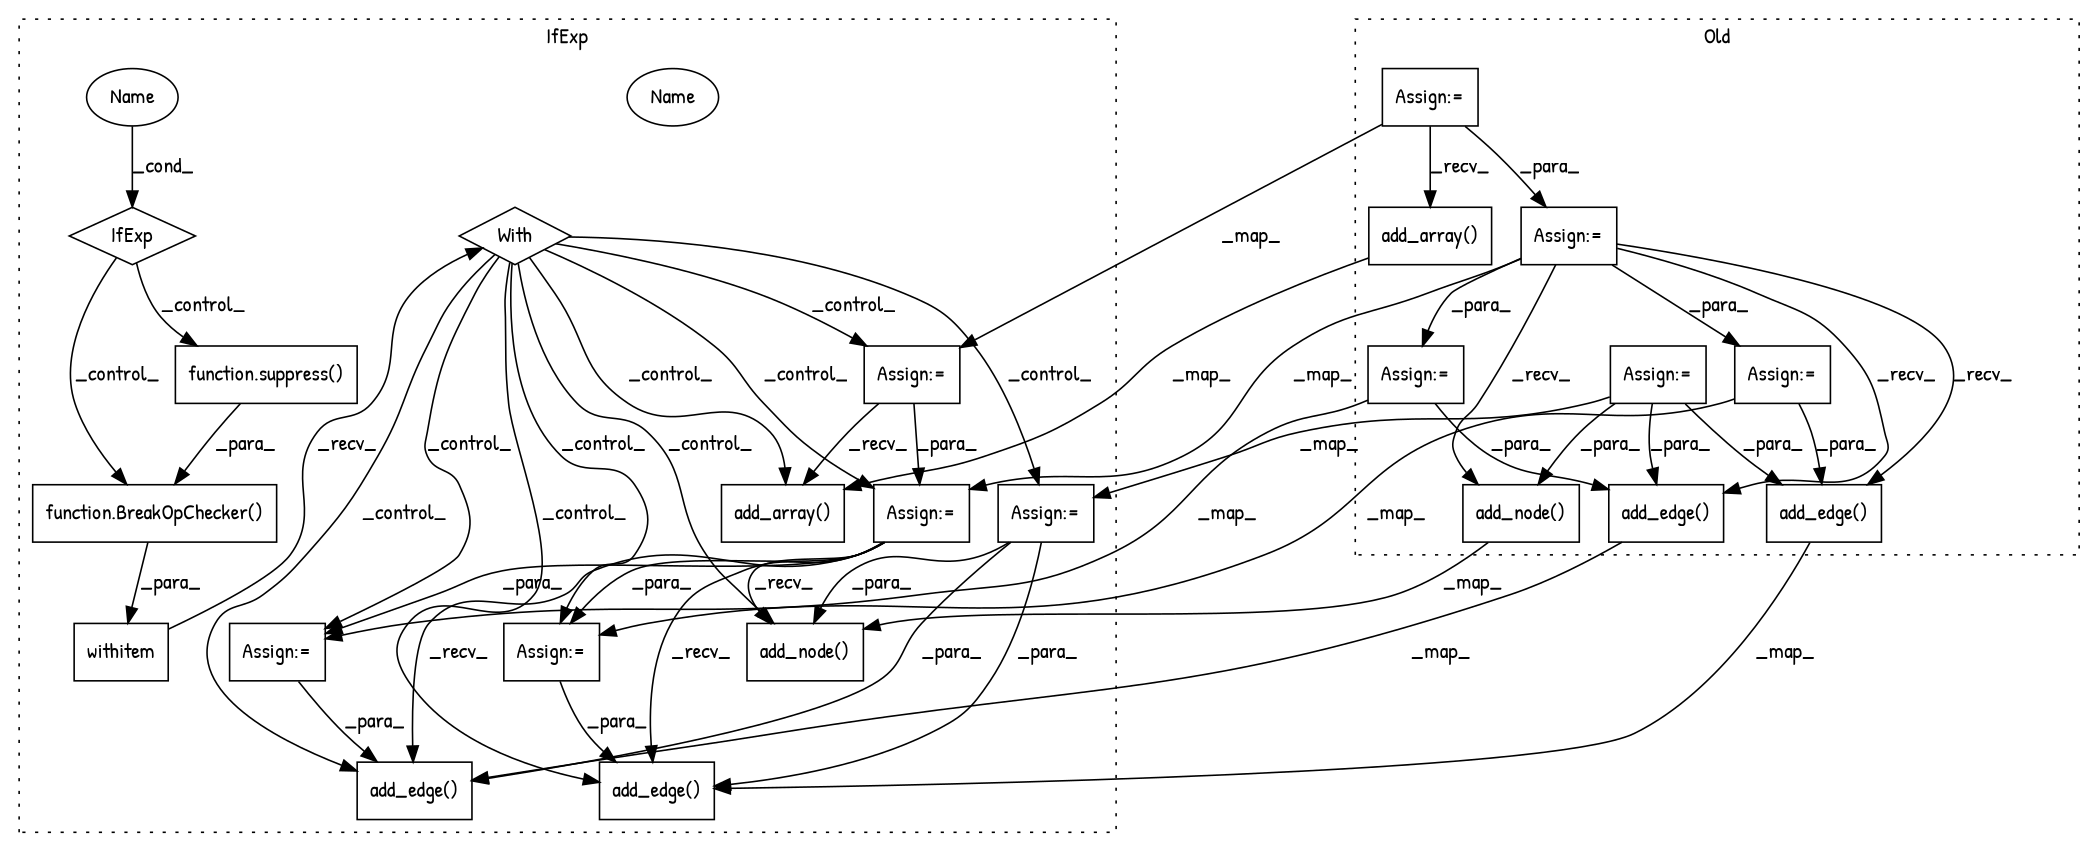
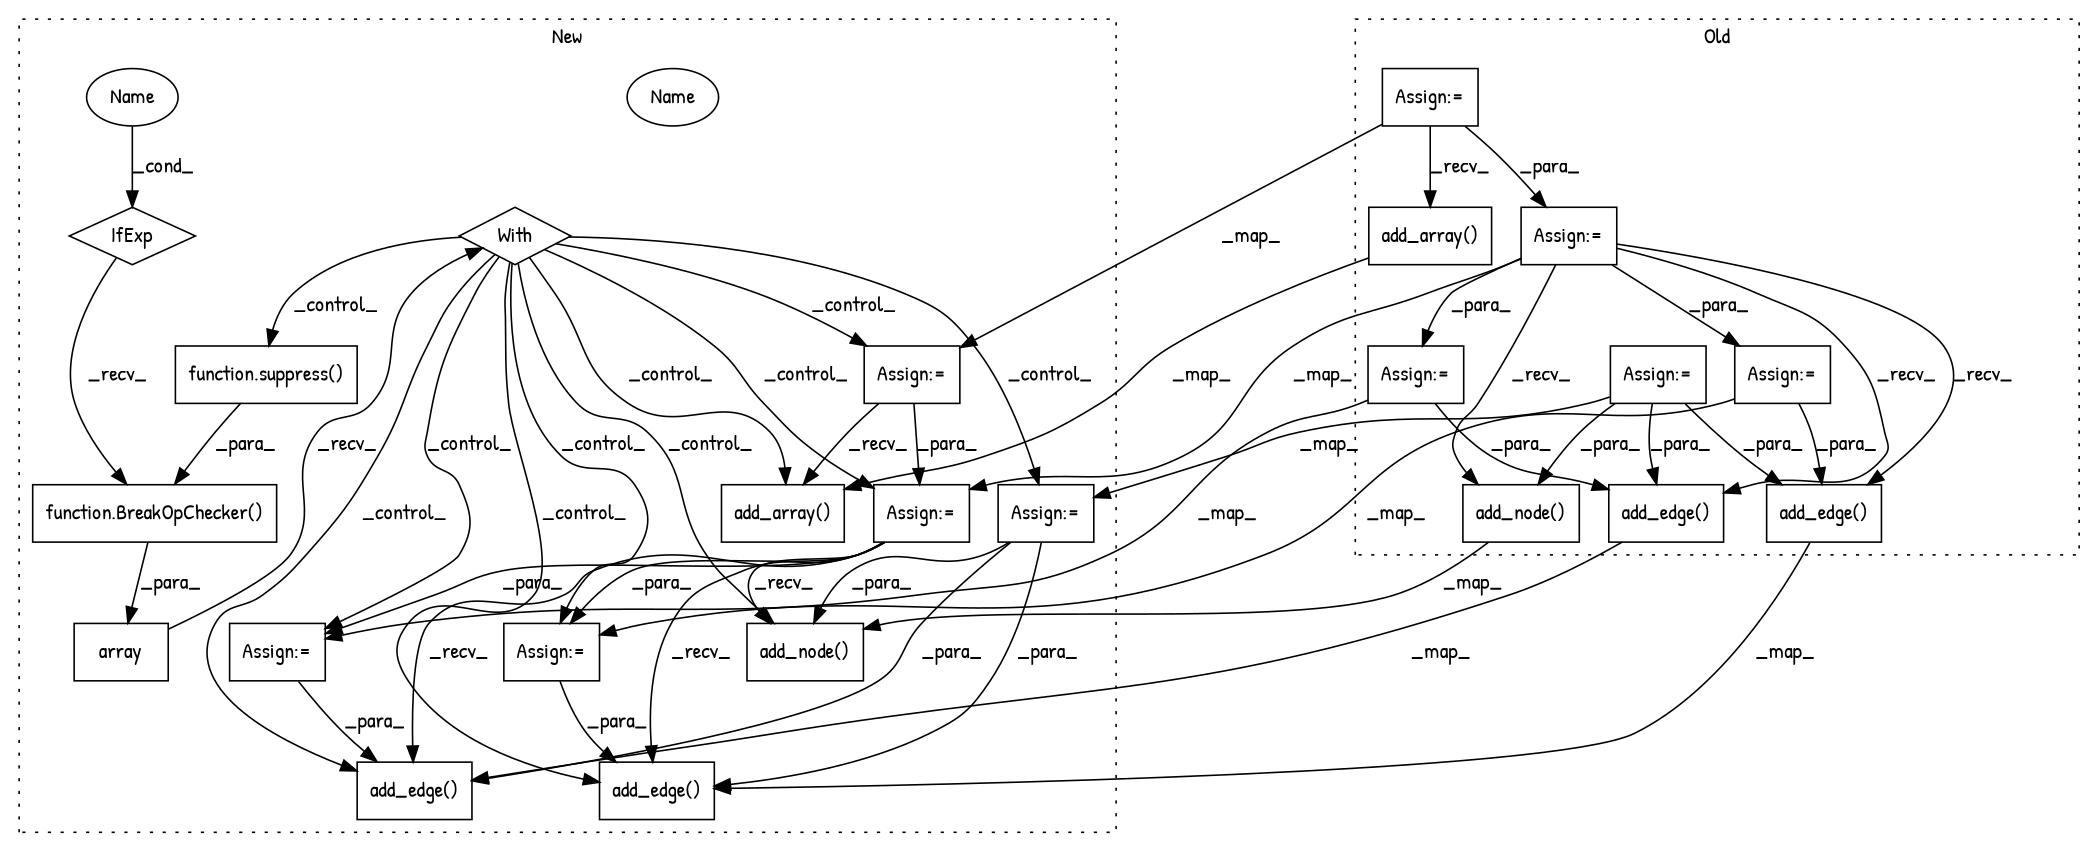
cluster "IfExp": label "IfExp" -> "New"
edge "IfExp" -> "function.suppress()": now "With" -> "function.suppress()"
edge "IfExp" -> "function.BreakOpChecker()": label "_control_" -> "_recv_"
node "withitem": label "withitem" -> "array"
